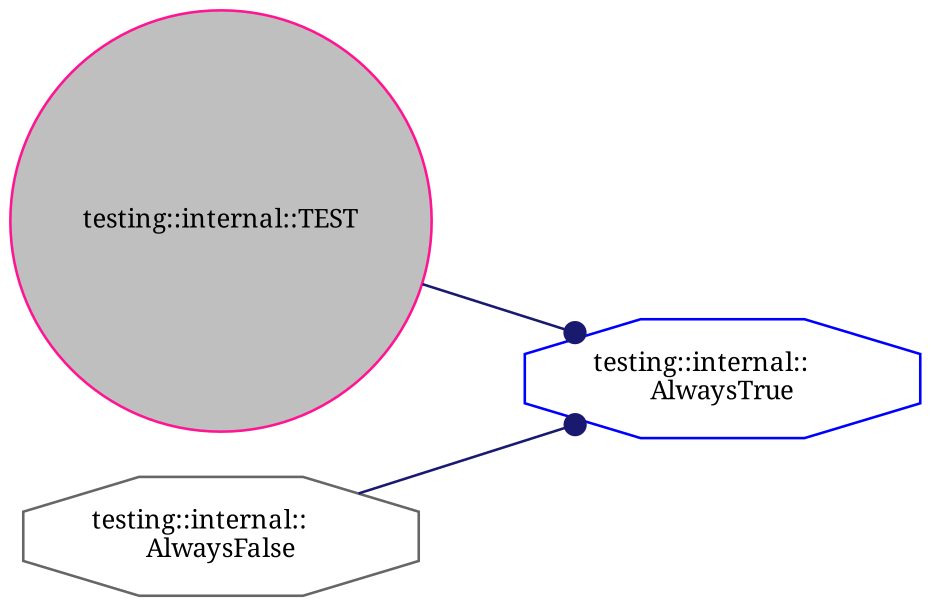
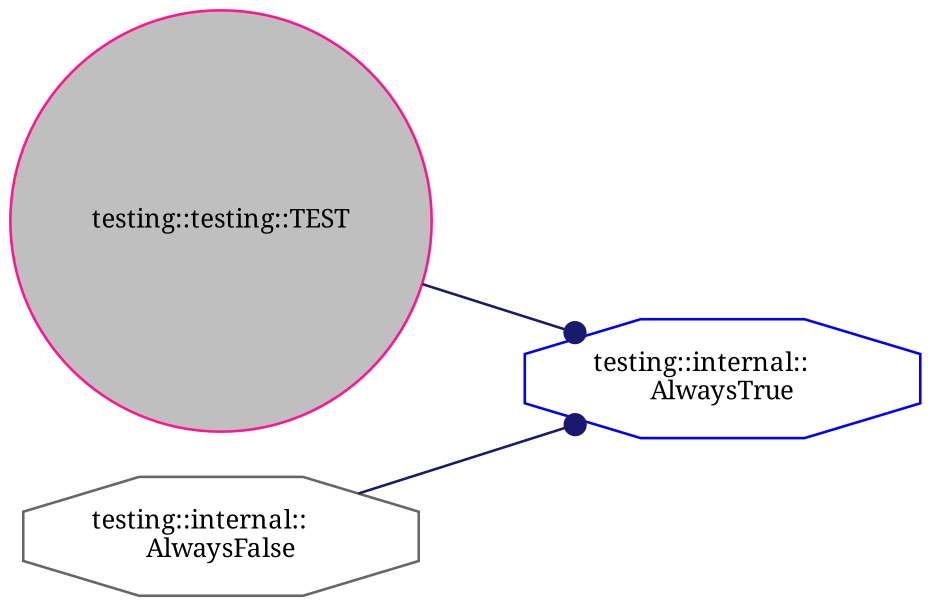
node "testing::internal::TEST": label "testing::internal::TEST" -> "testing::testing::TEST"
